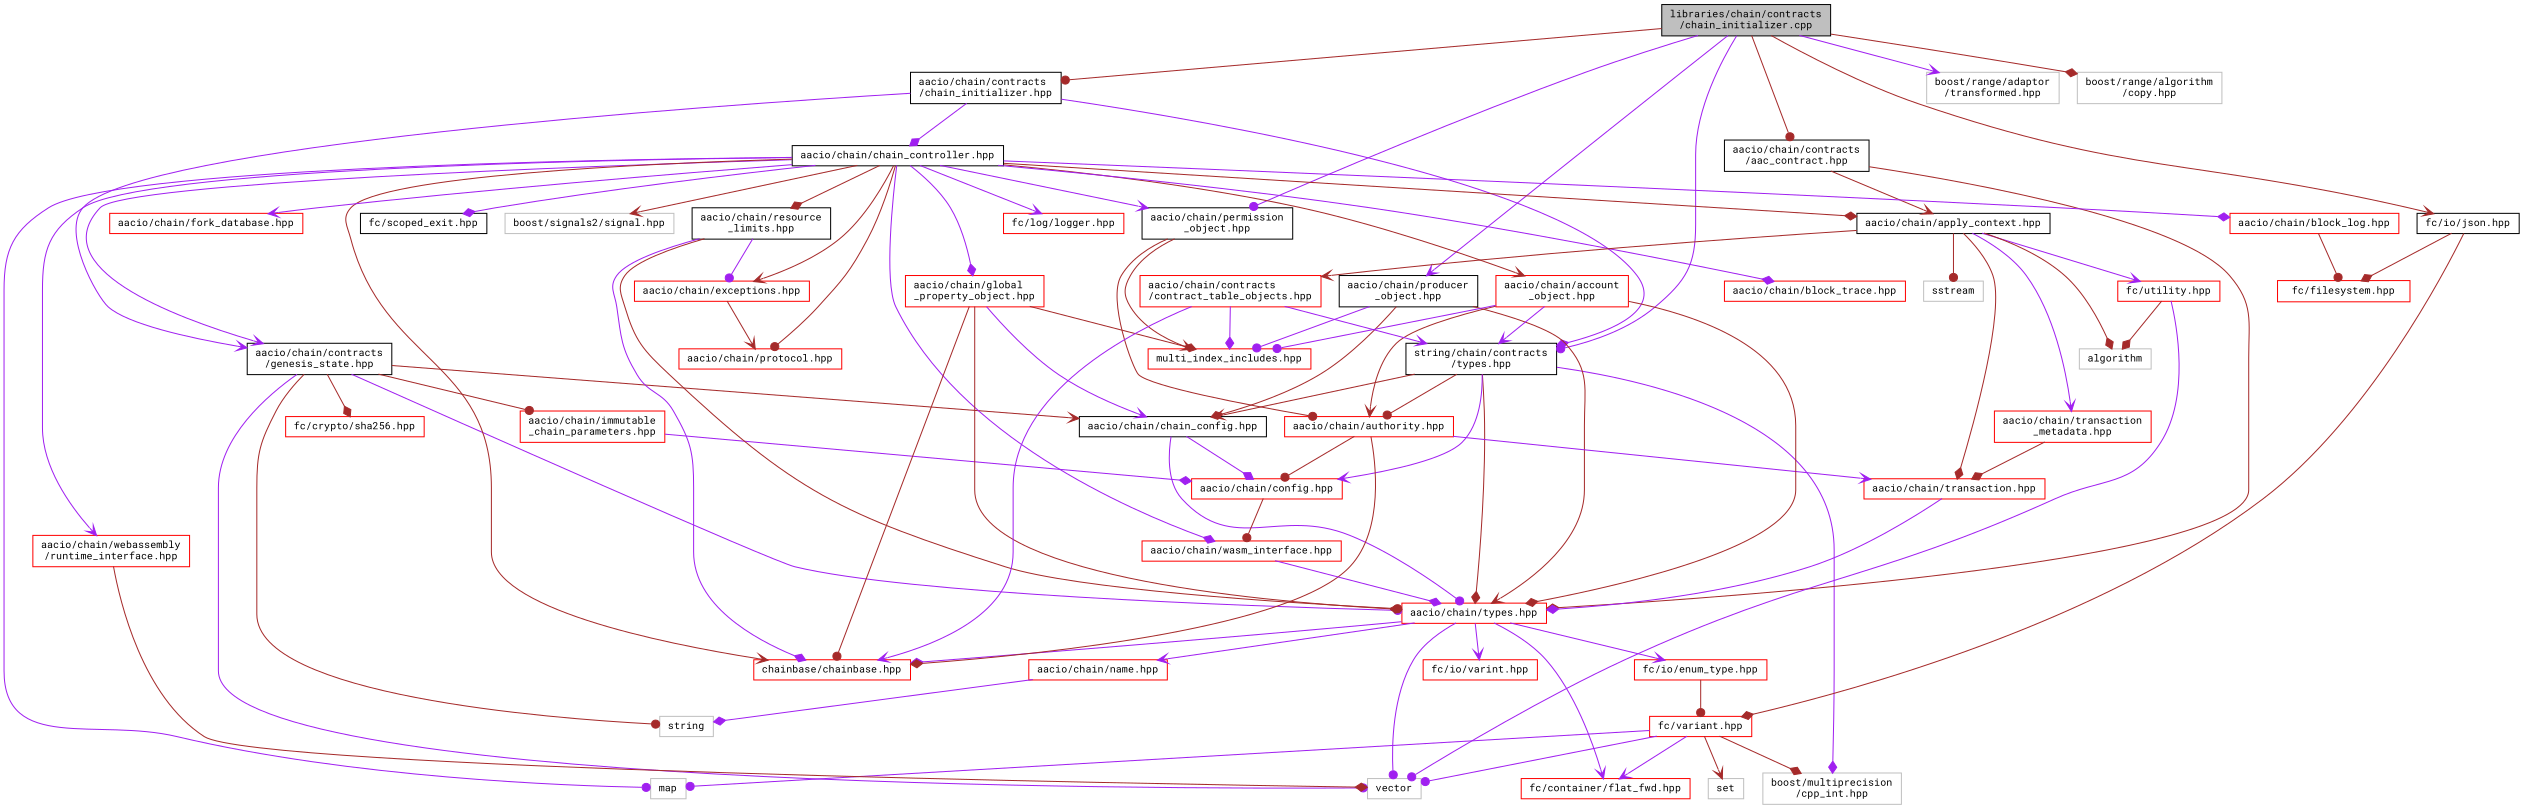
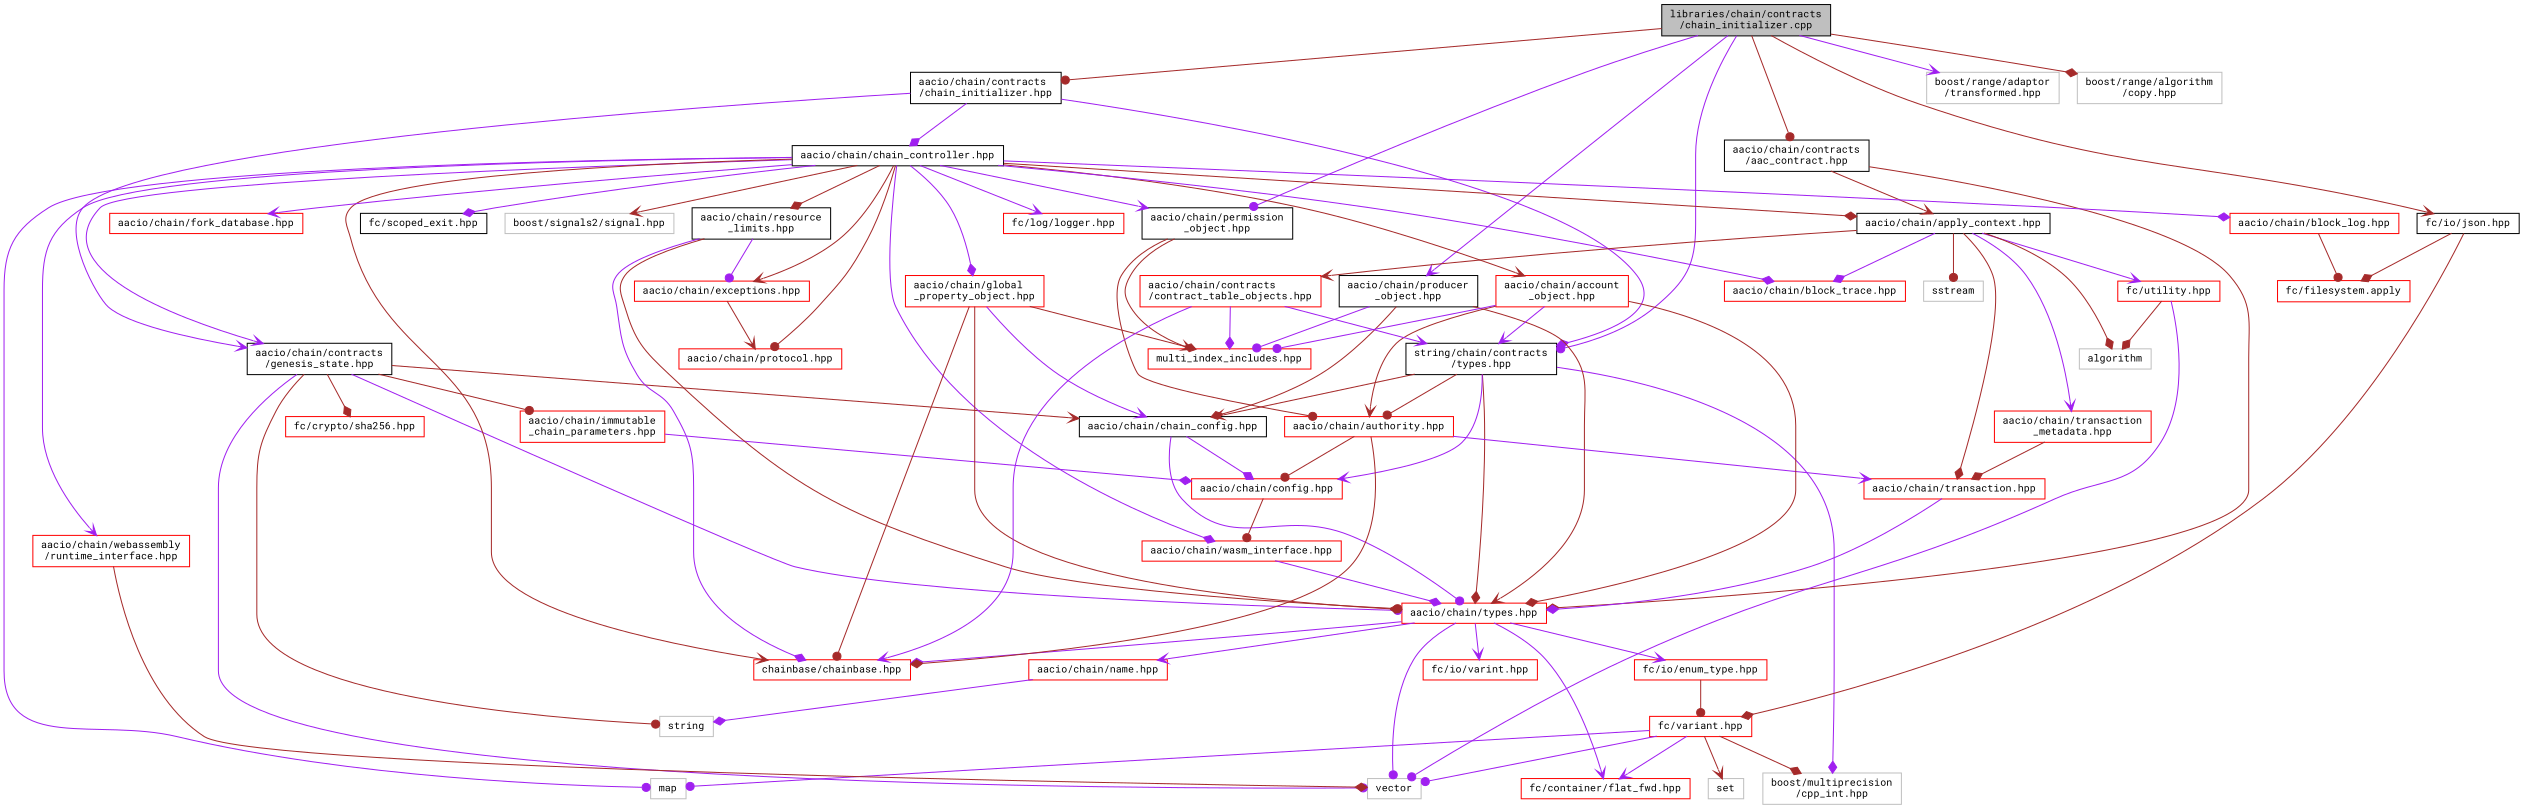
edge "aacio/chain/apply_context.hpp" -> "aacio/chain/block_trace.hpp": added
node "fc/filesystem.hpp": label "fc/filesystem.hpp" -> "fc/filesystem.apply"
